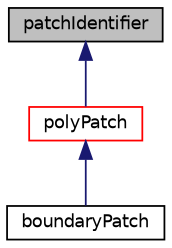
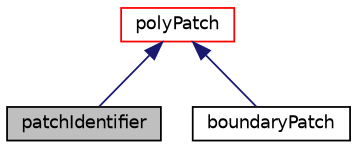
edge "polyPatch" -> "patchIdentifier": reversed
